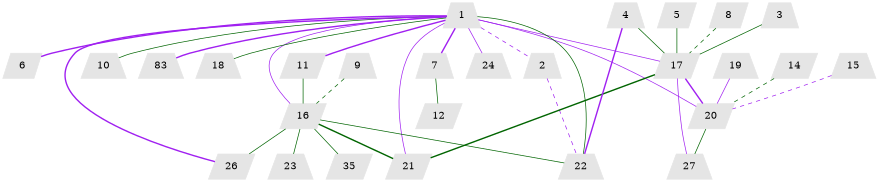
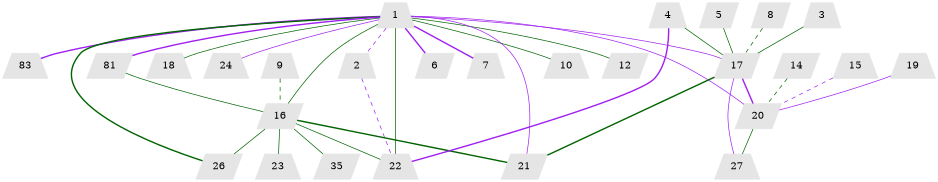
edge "1" -- "16": color purple -> darkgreen
edge "1" -- "26": color purple -> darkgreen
node "11": label "11" -> "81"
edge "7" -- "12": now "1" -- "12"
